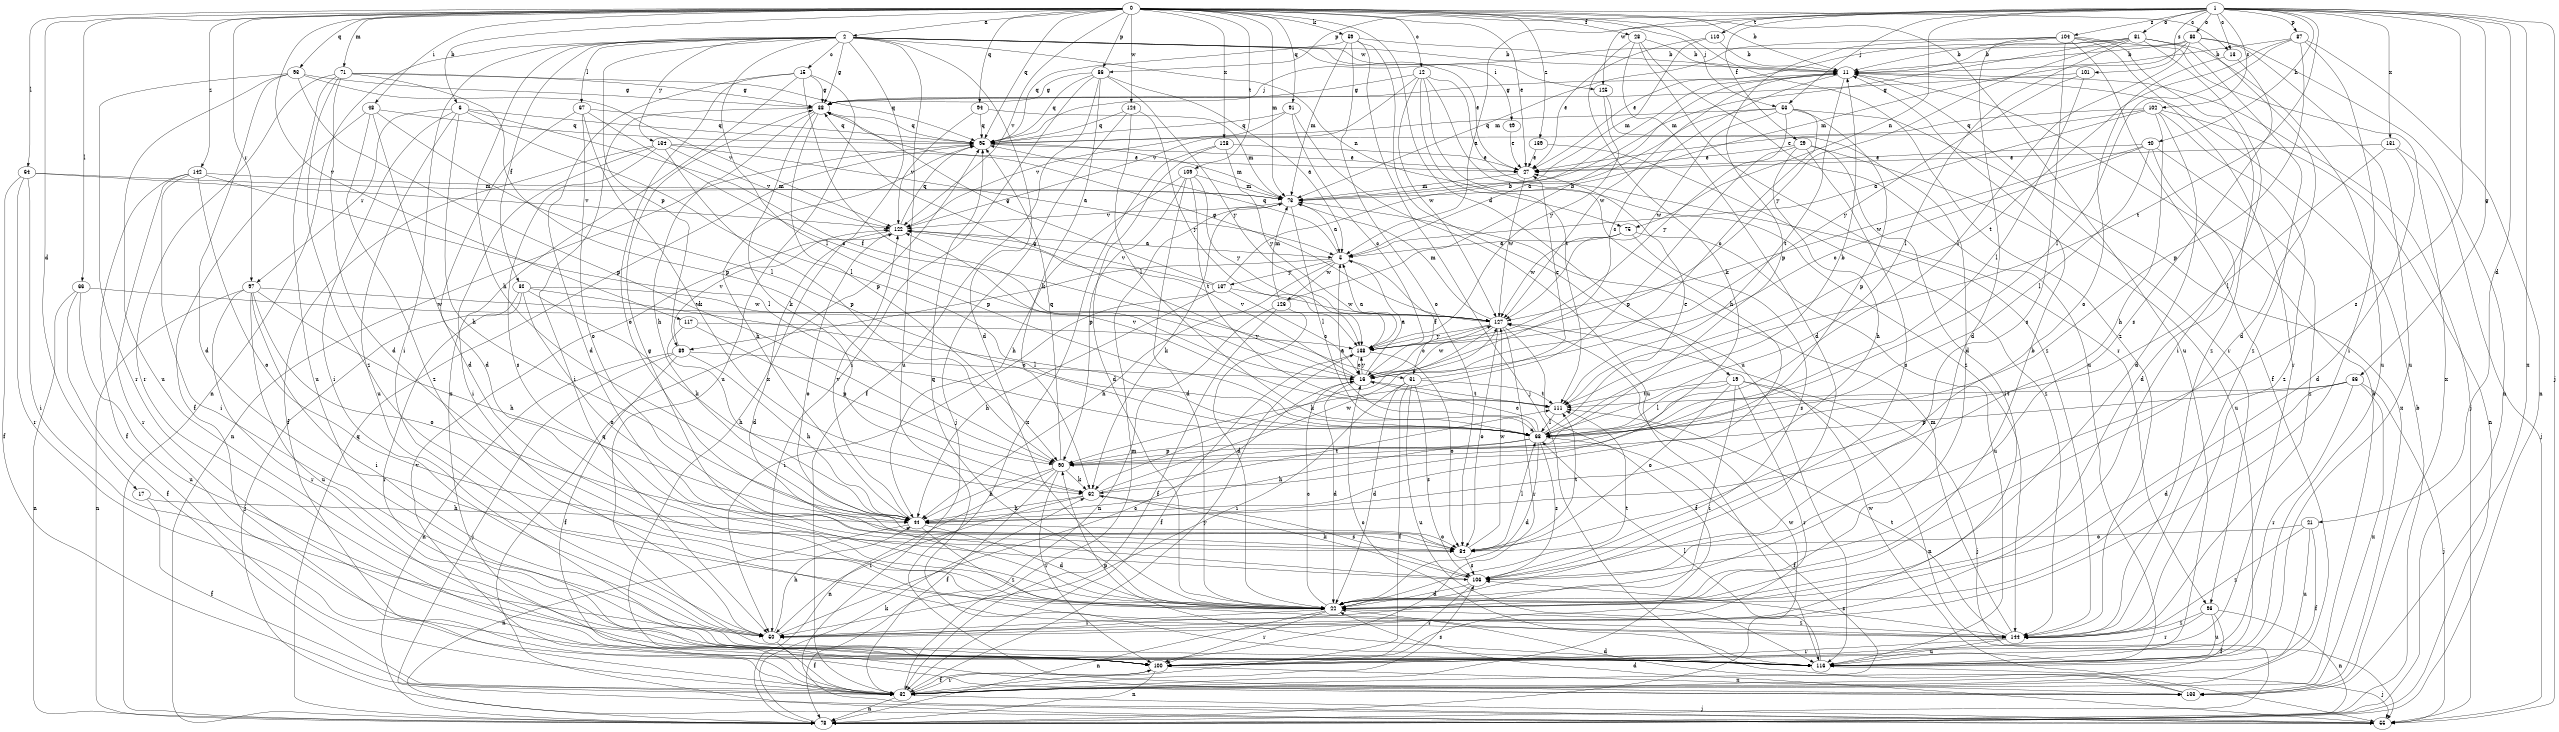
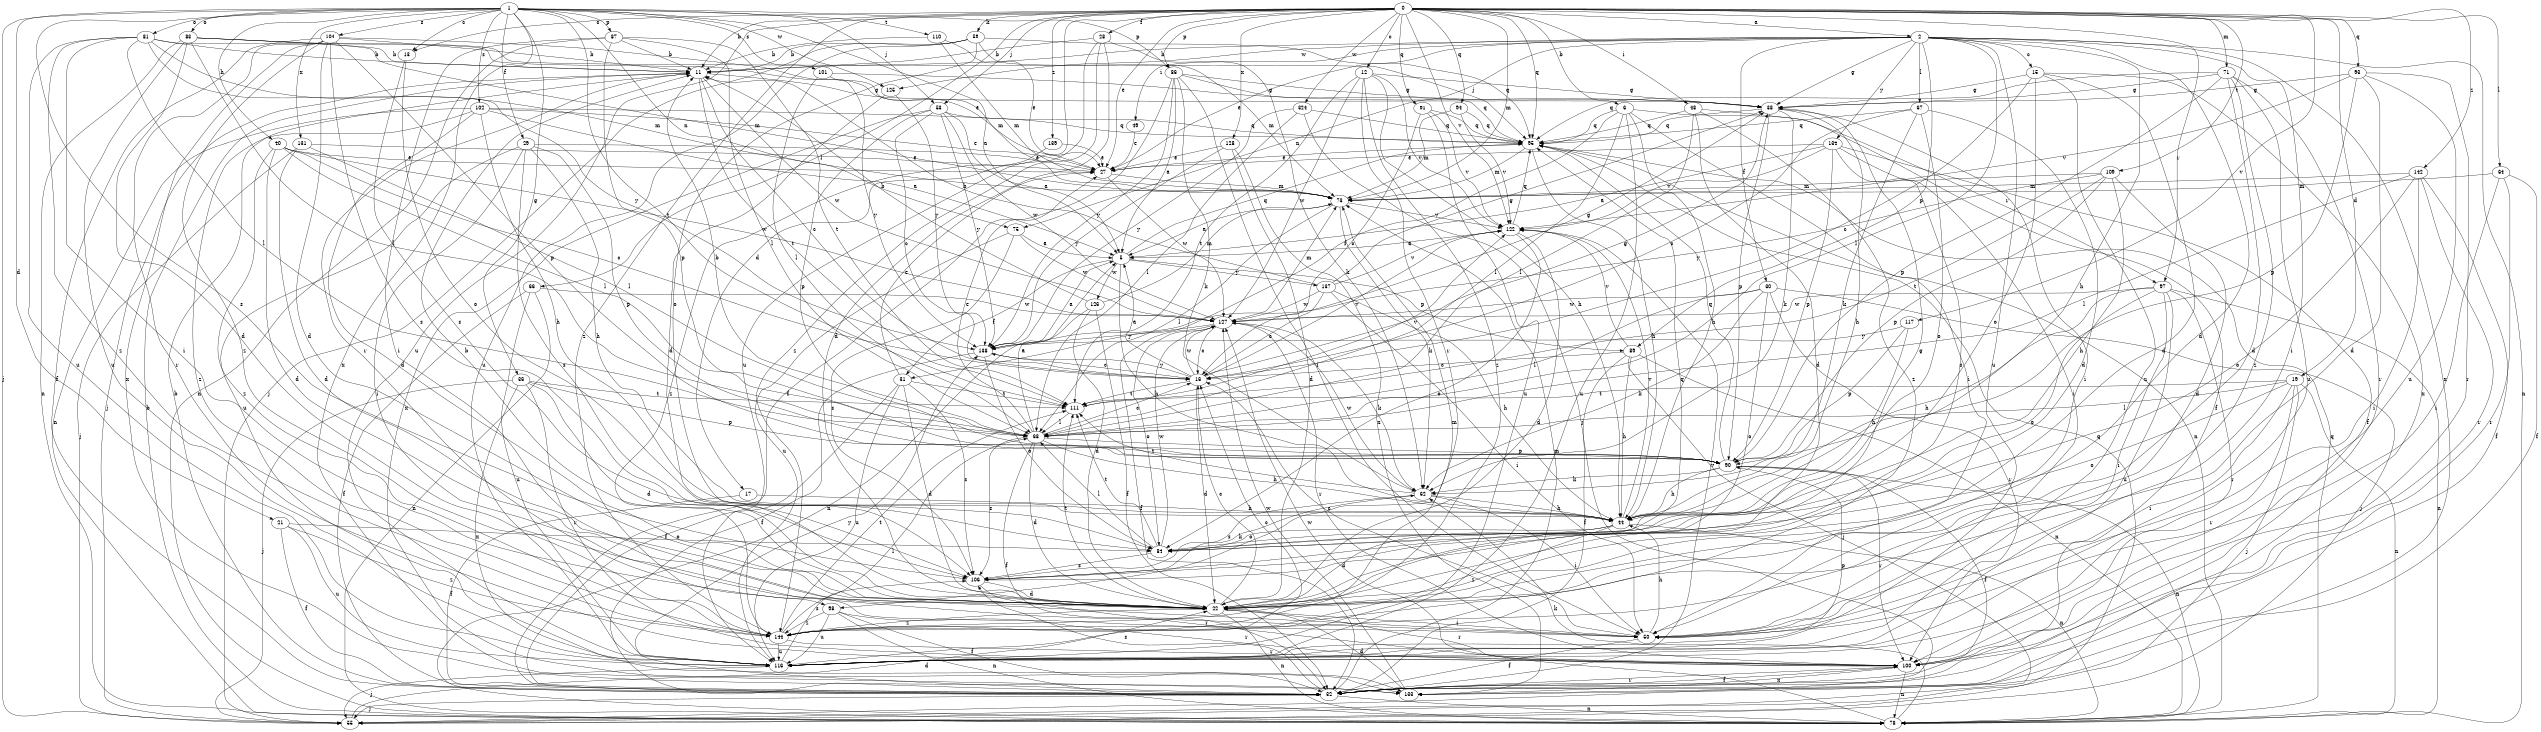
node "124": label "124" -> "324"
edge "64" -> "122": removed, label "v"
edge "30" -> "84": now "30" -> "106"
edge "31" -> "50": removed, label "i"
